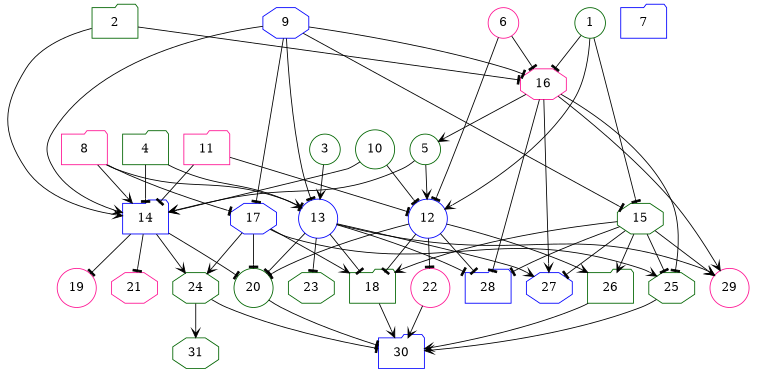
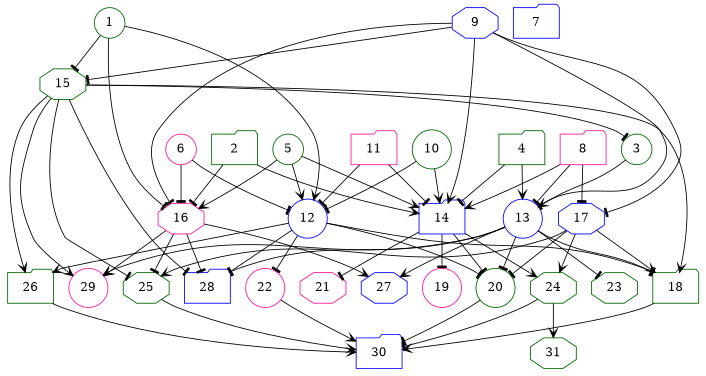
edge "16" -> "5": reversed
edge "15" -> "27": now "15" -> "3"
